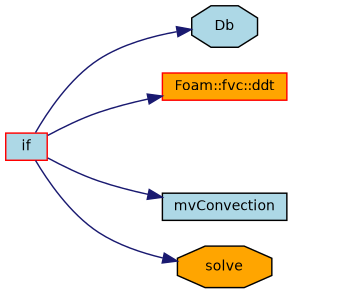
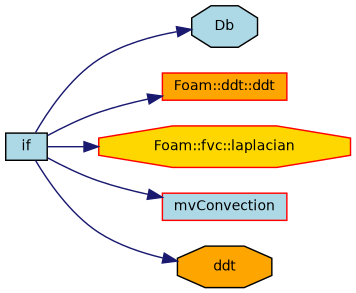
node "Foam::fvc::ddt": label "Foam::fvc::ddt" -> "Foam::ddt::ddt"
node "if": color red -> black
node "Foam::fvc::laplacian": added
node "mvConvection": color black -> red
node "solve": label "solve" -> "ddt"
